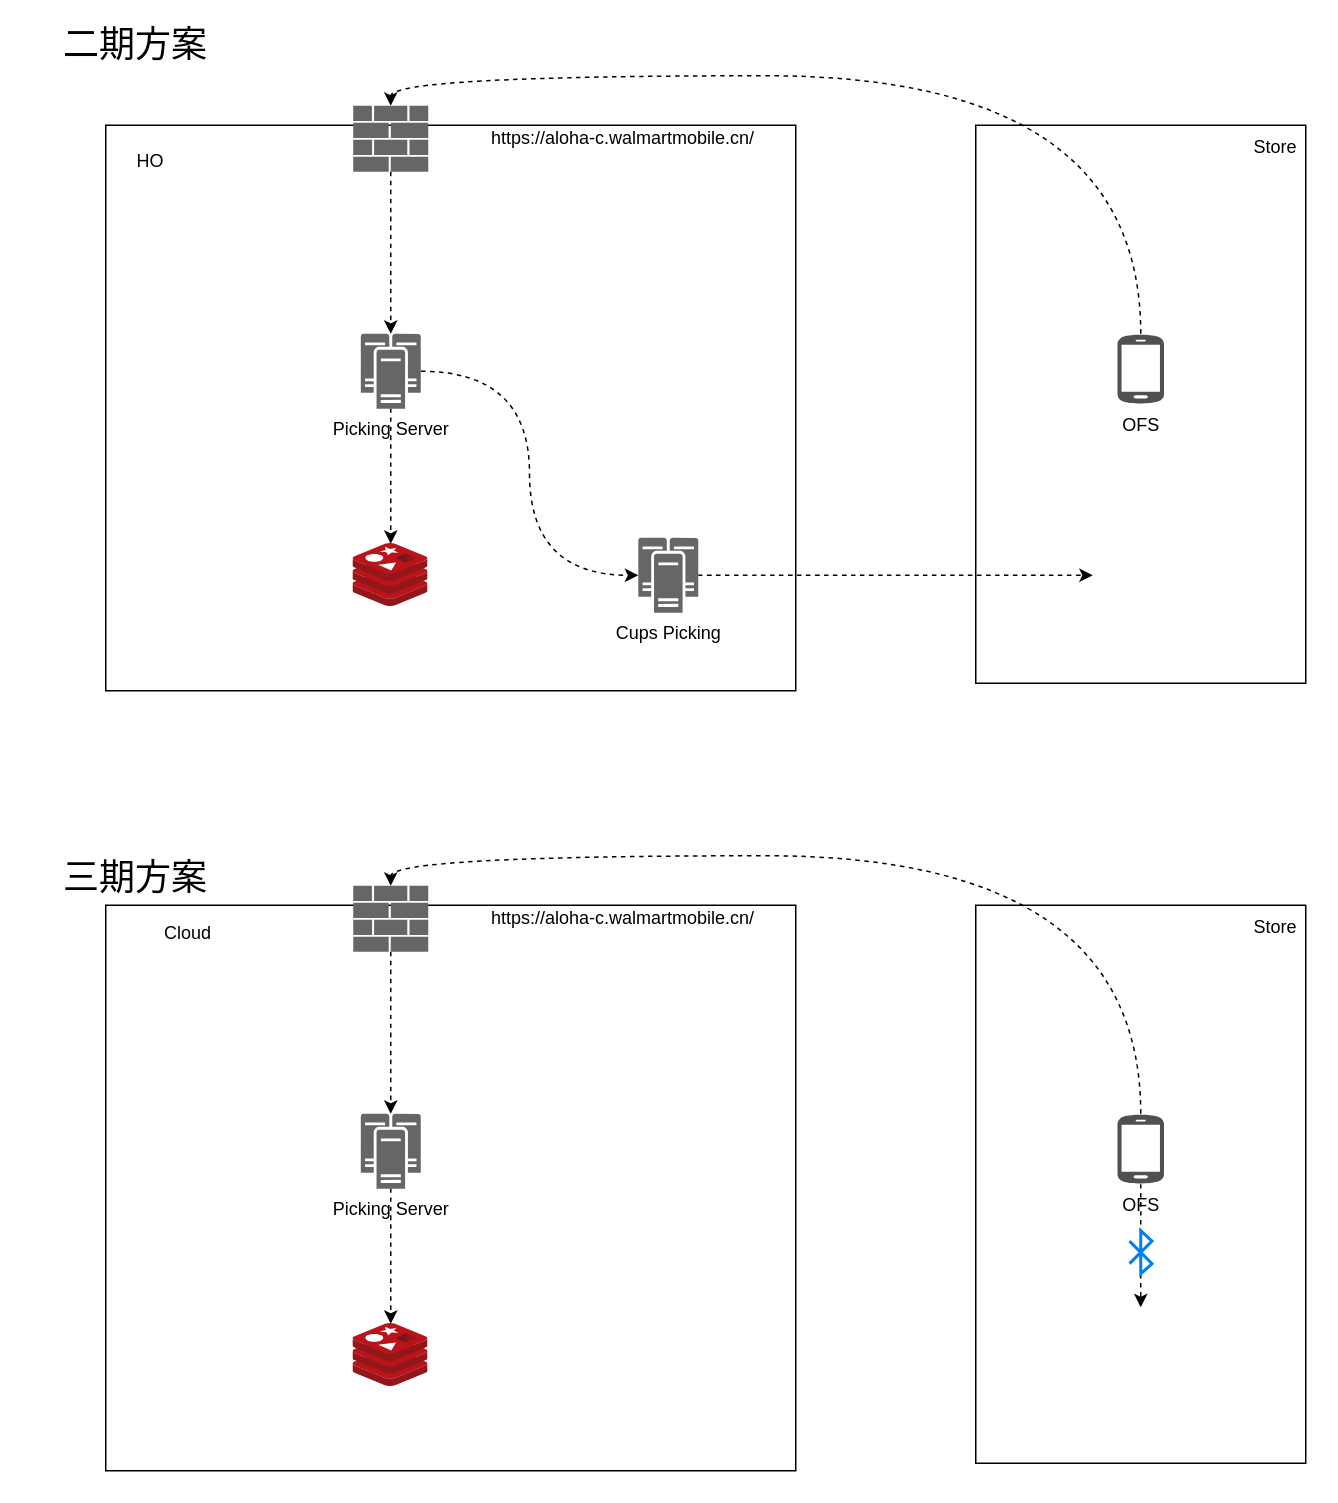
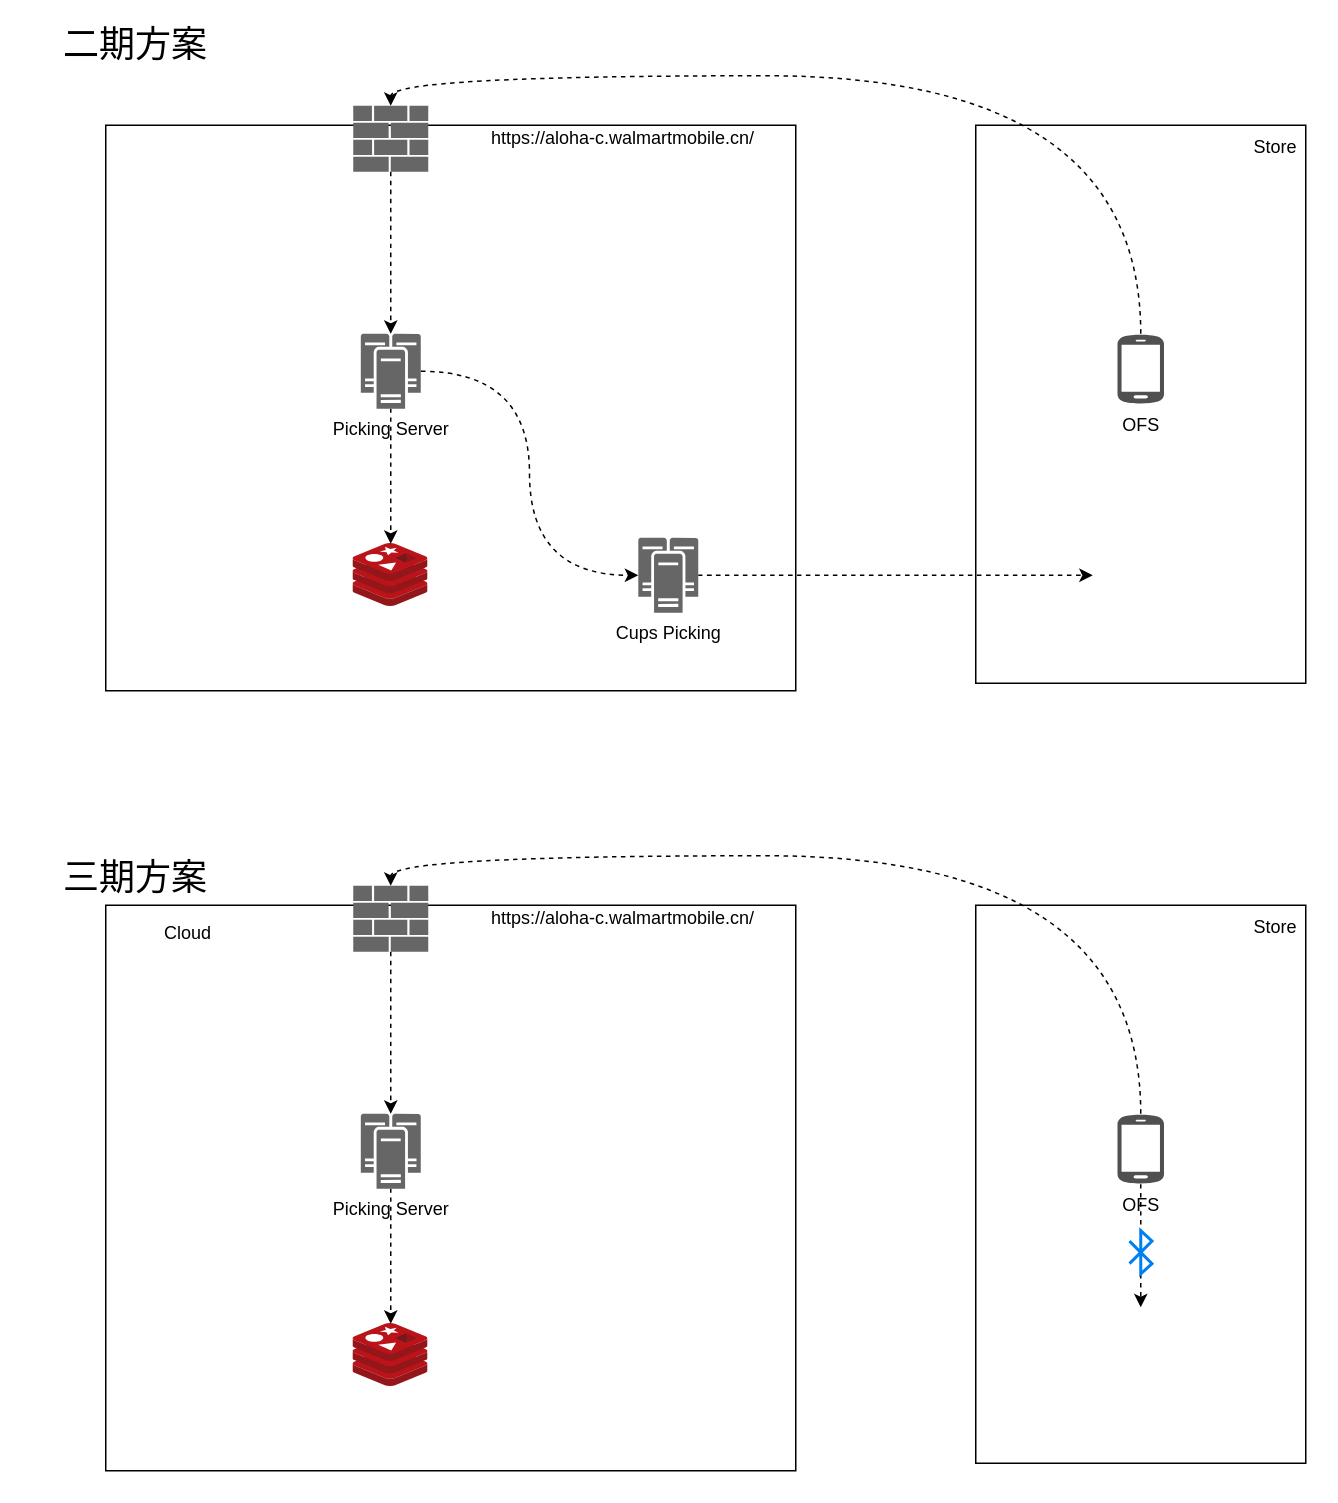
node "HO": removed
